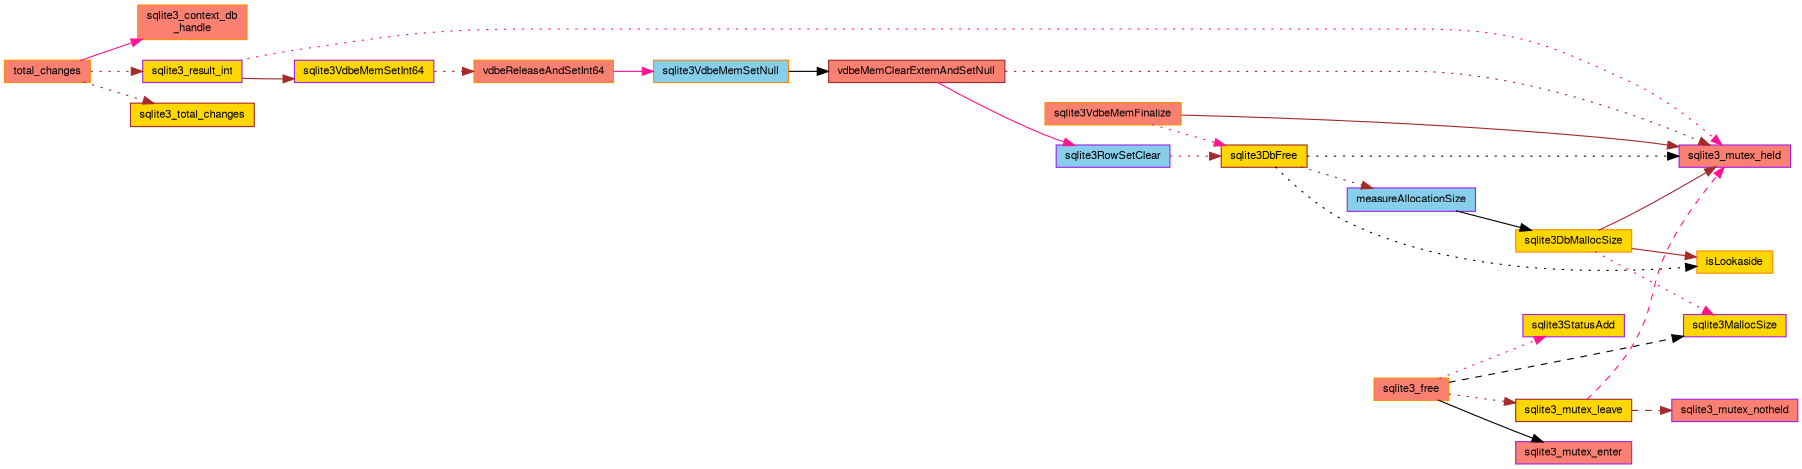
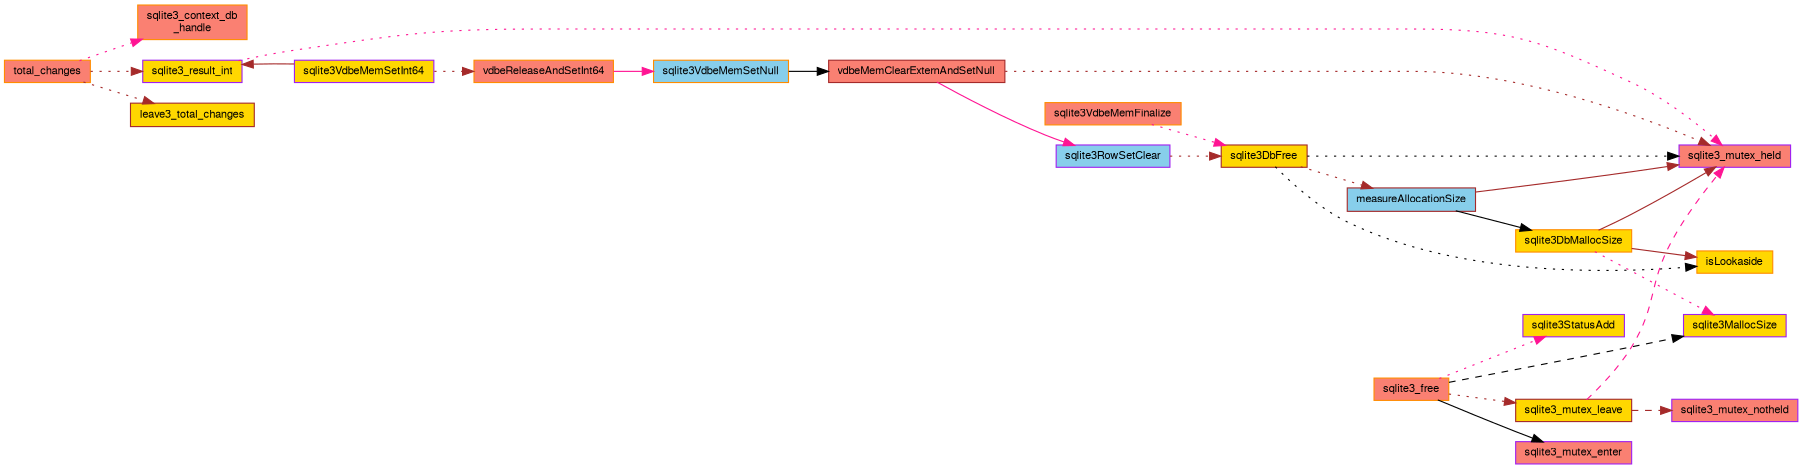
edge "total_changes" -> "sqlite3_context_db _handle": style solid -> dotted
edge "sqlite3_result_int" -> "sqlite3VdbeMemSetInt64": reversed
node "sqlite3_total_changes": label "sqlite3_total_changes" -> "leave3_total_changes"
edge "sqlite3VdbeMemFinalize" -> "sqlite3_mutex_held": now "measureAllocationSize" -> "sqlite3_mutex_held"
node "measureAllocationSize": color purple -> brown
